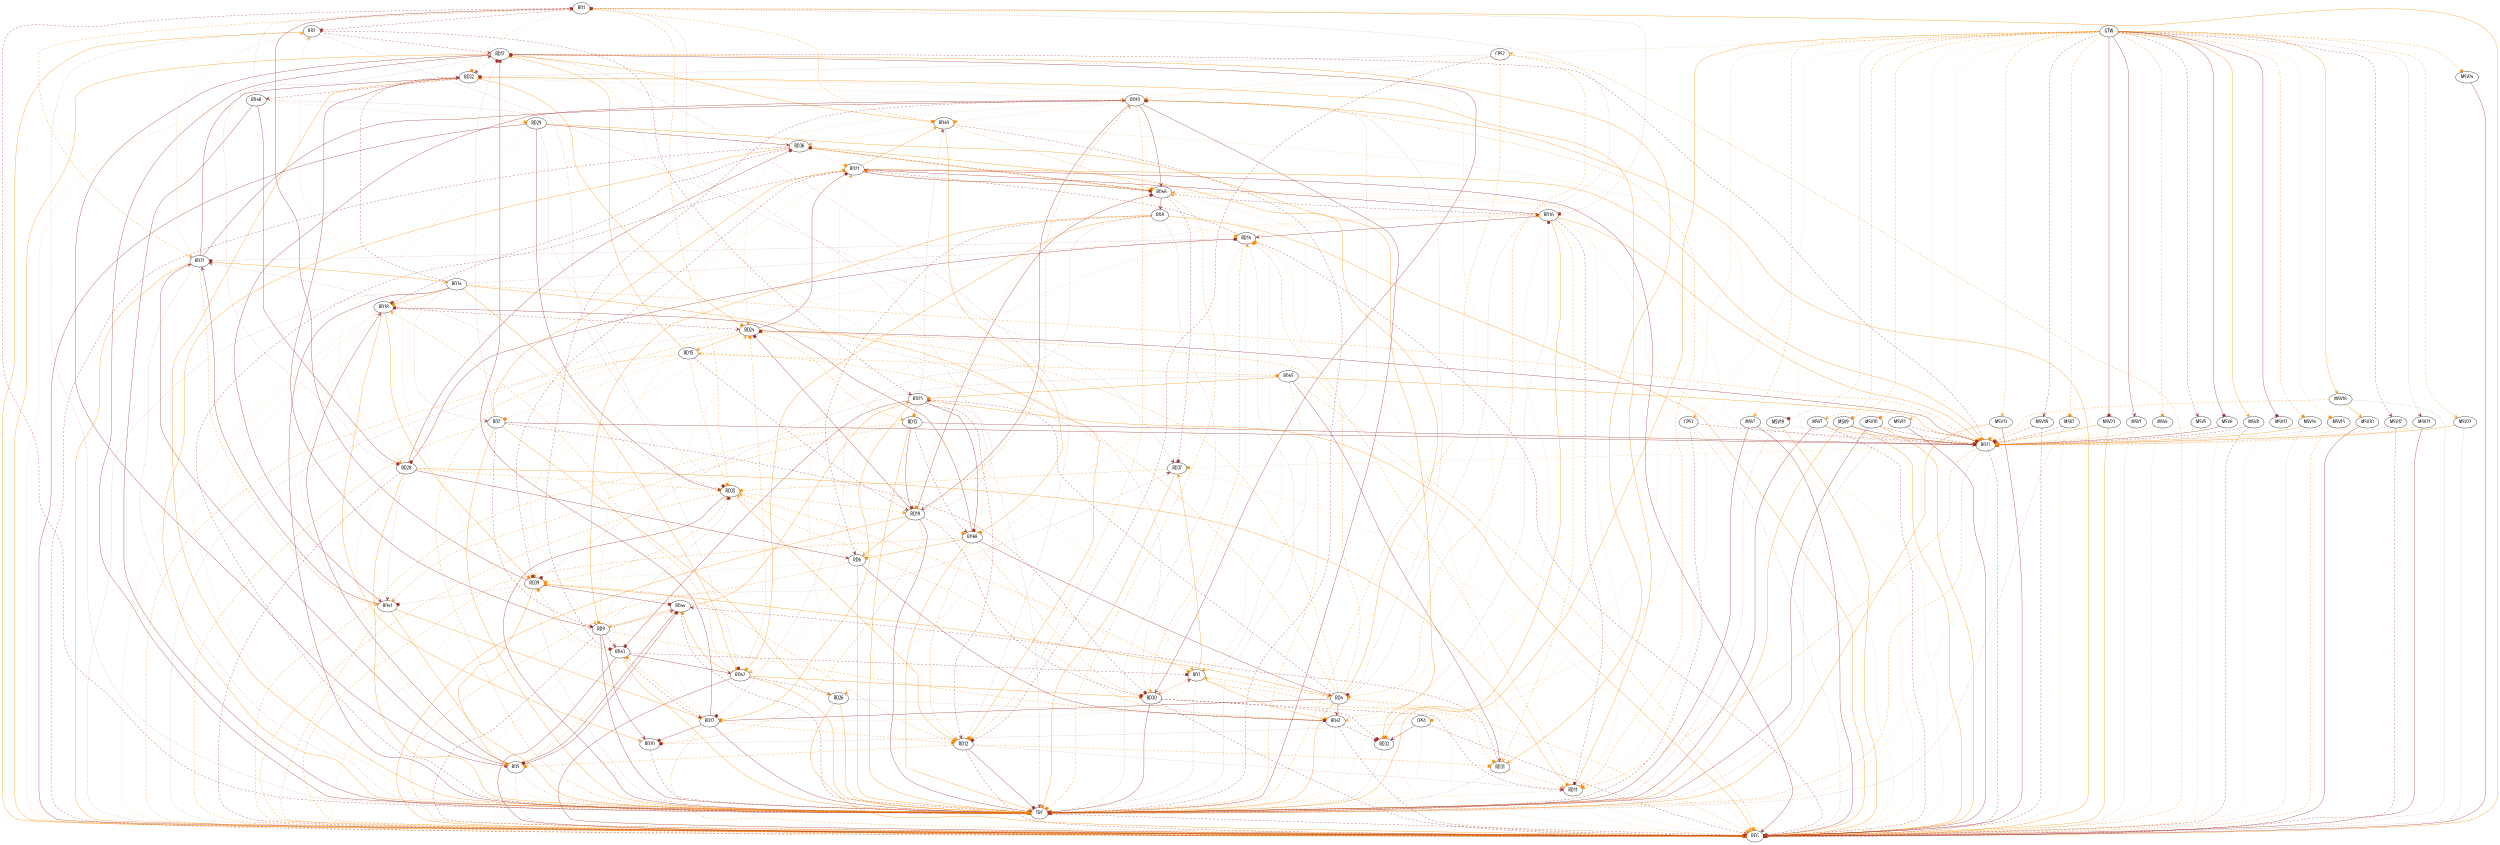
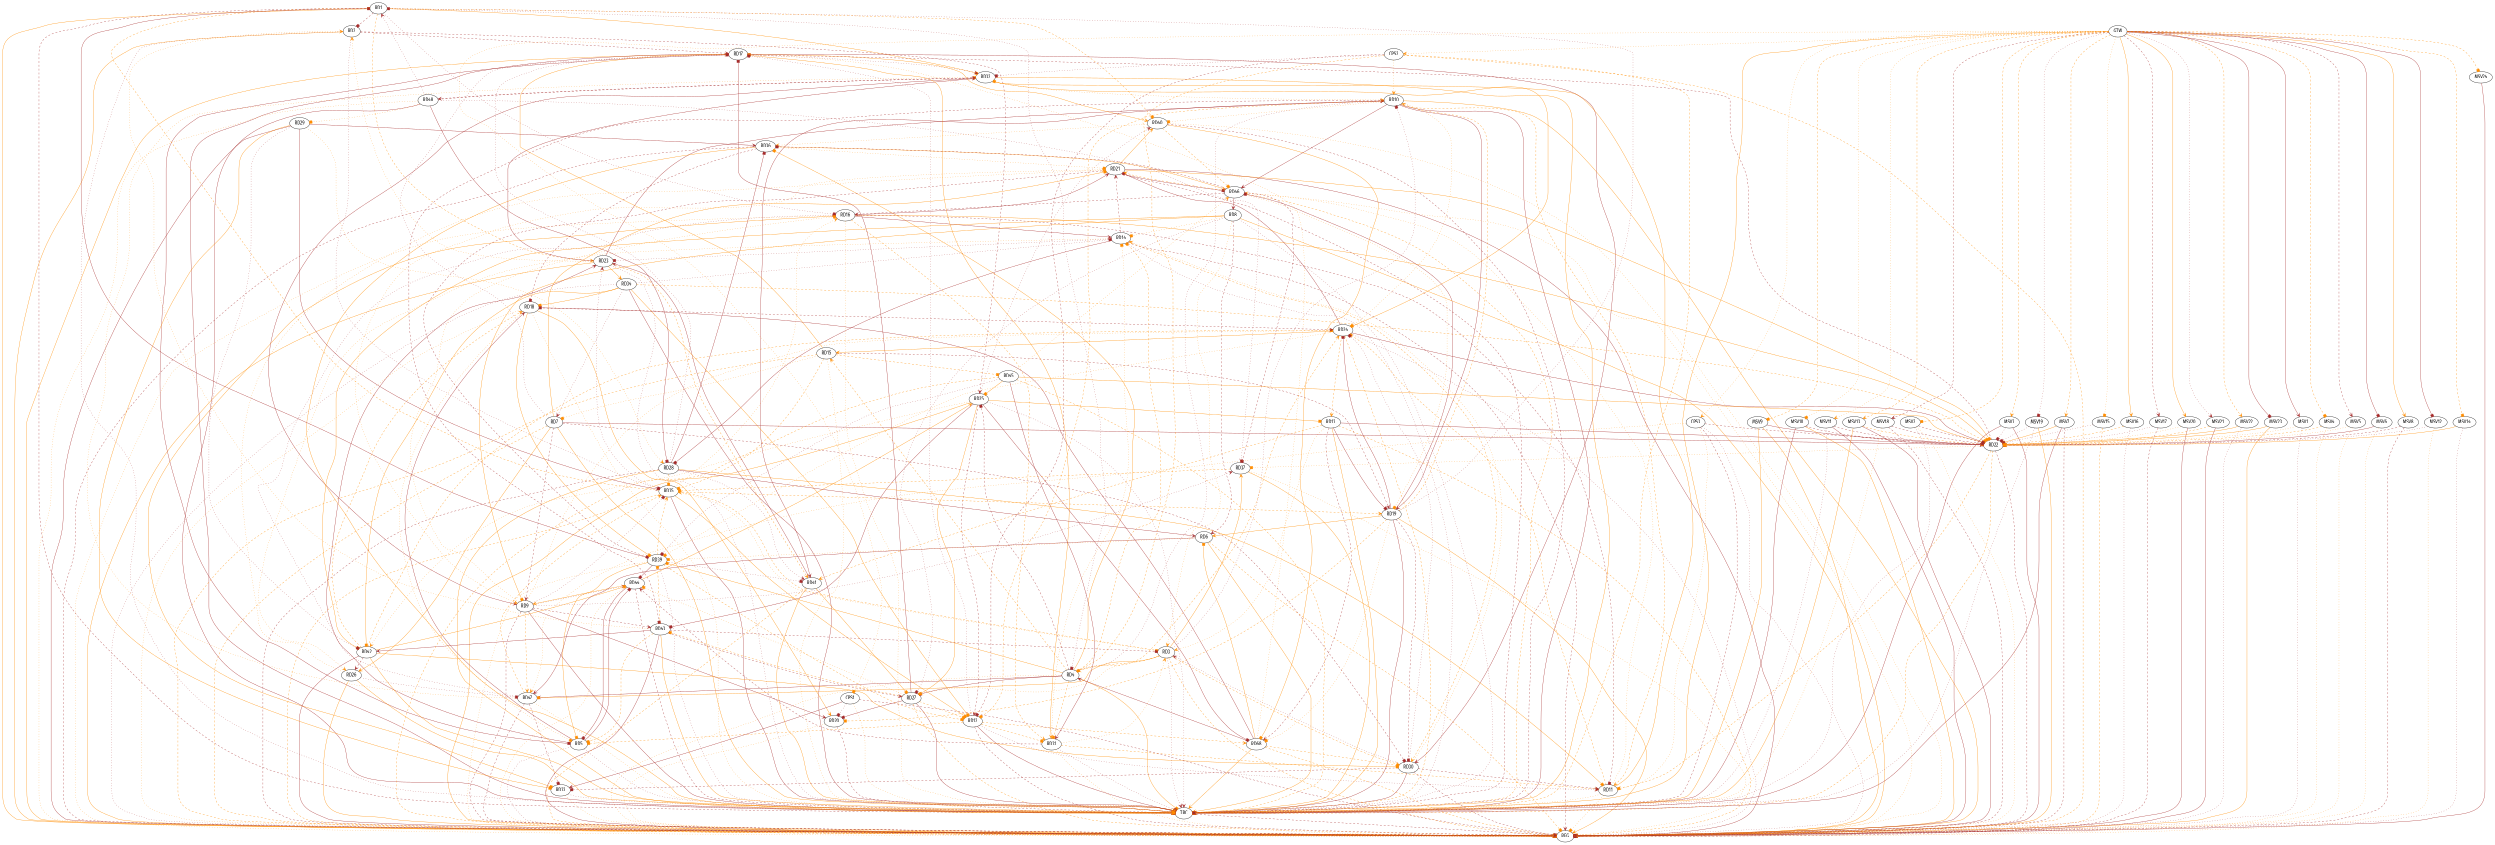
edge "RD1" -> "RD32": style dotted -> solid
edge "RD34" -> "RD32": now "RD48" -> "RD32"
edge "MSV16" -> "MSV20": now "GTW" -> "MSV20"
edge "RD68" -> "RD12": reversed
